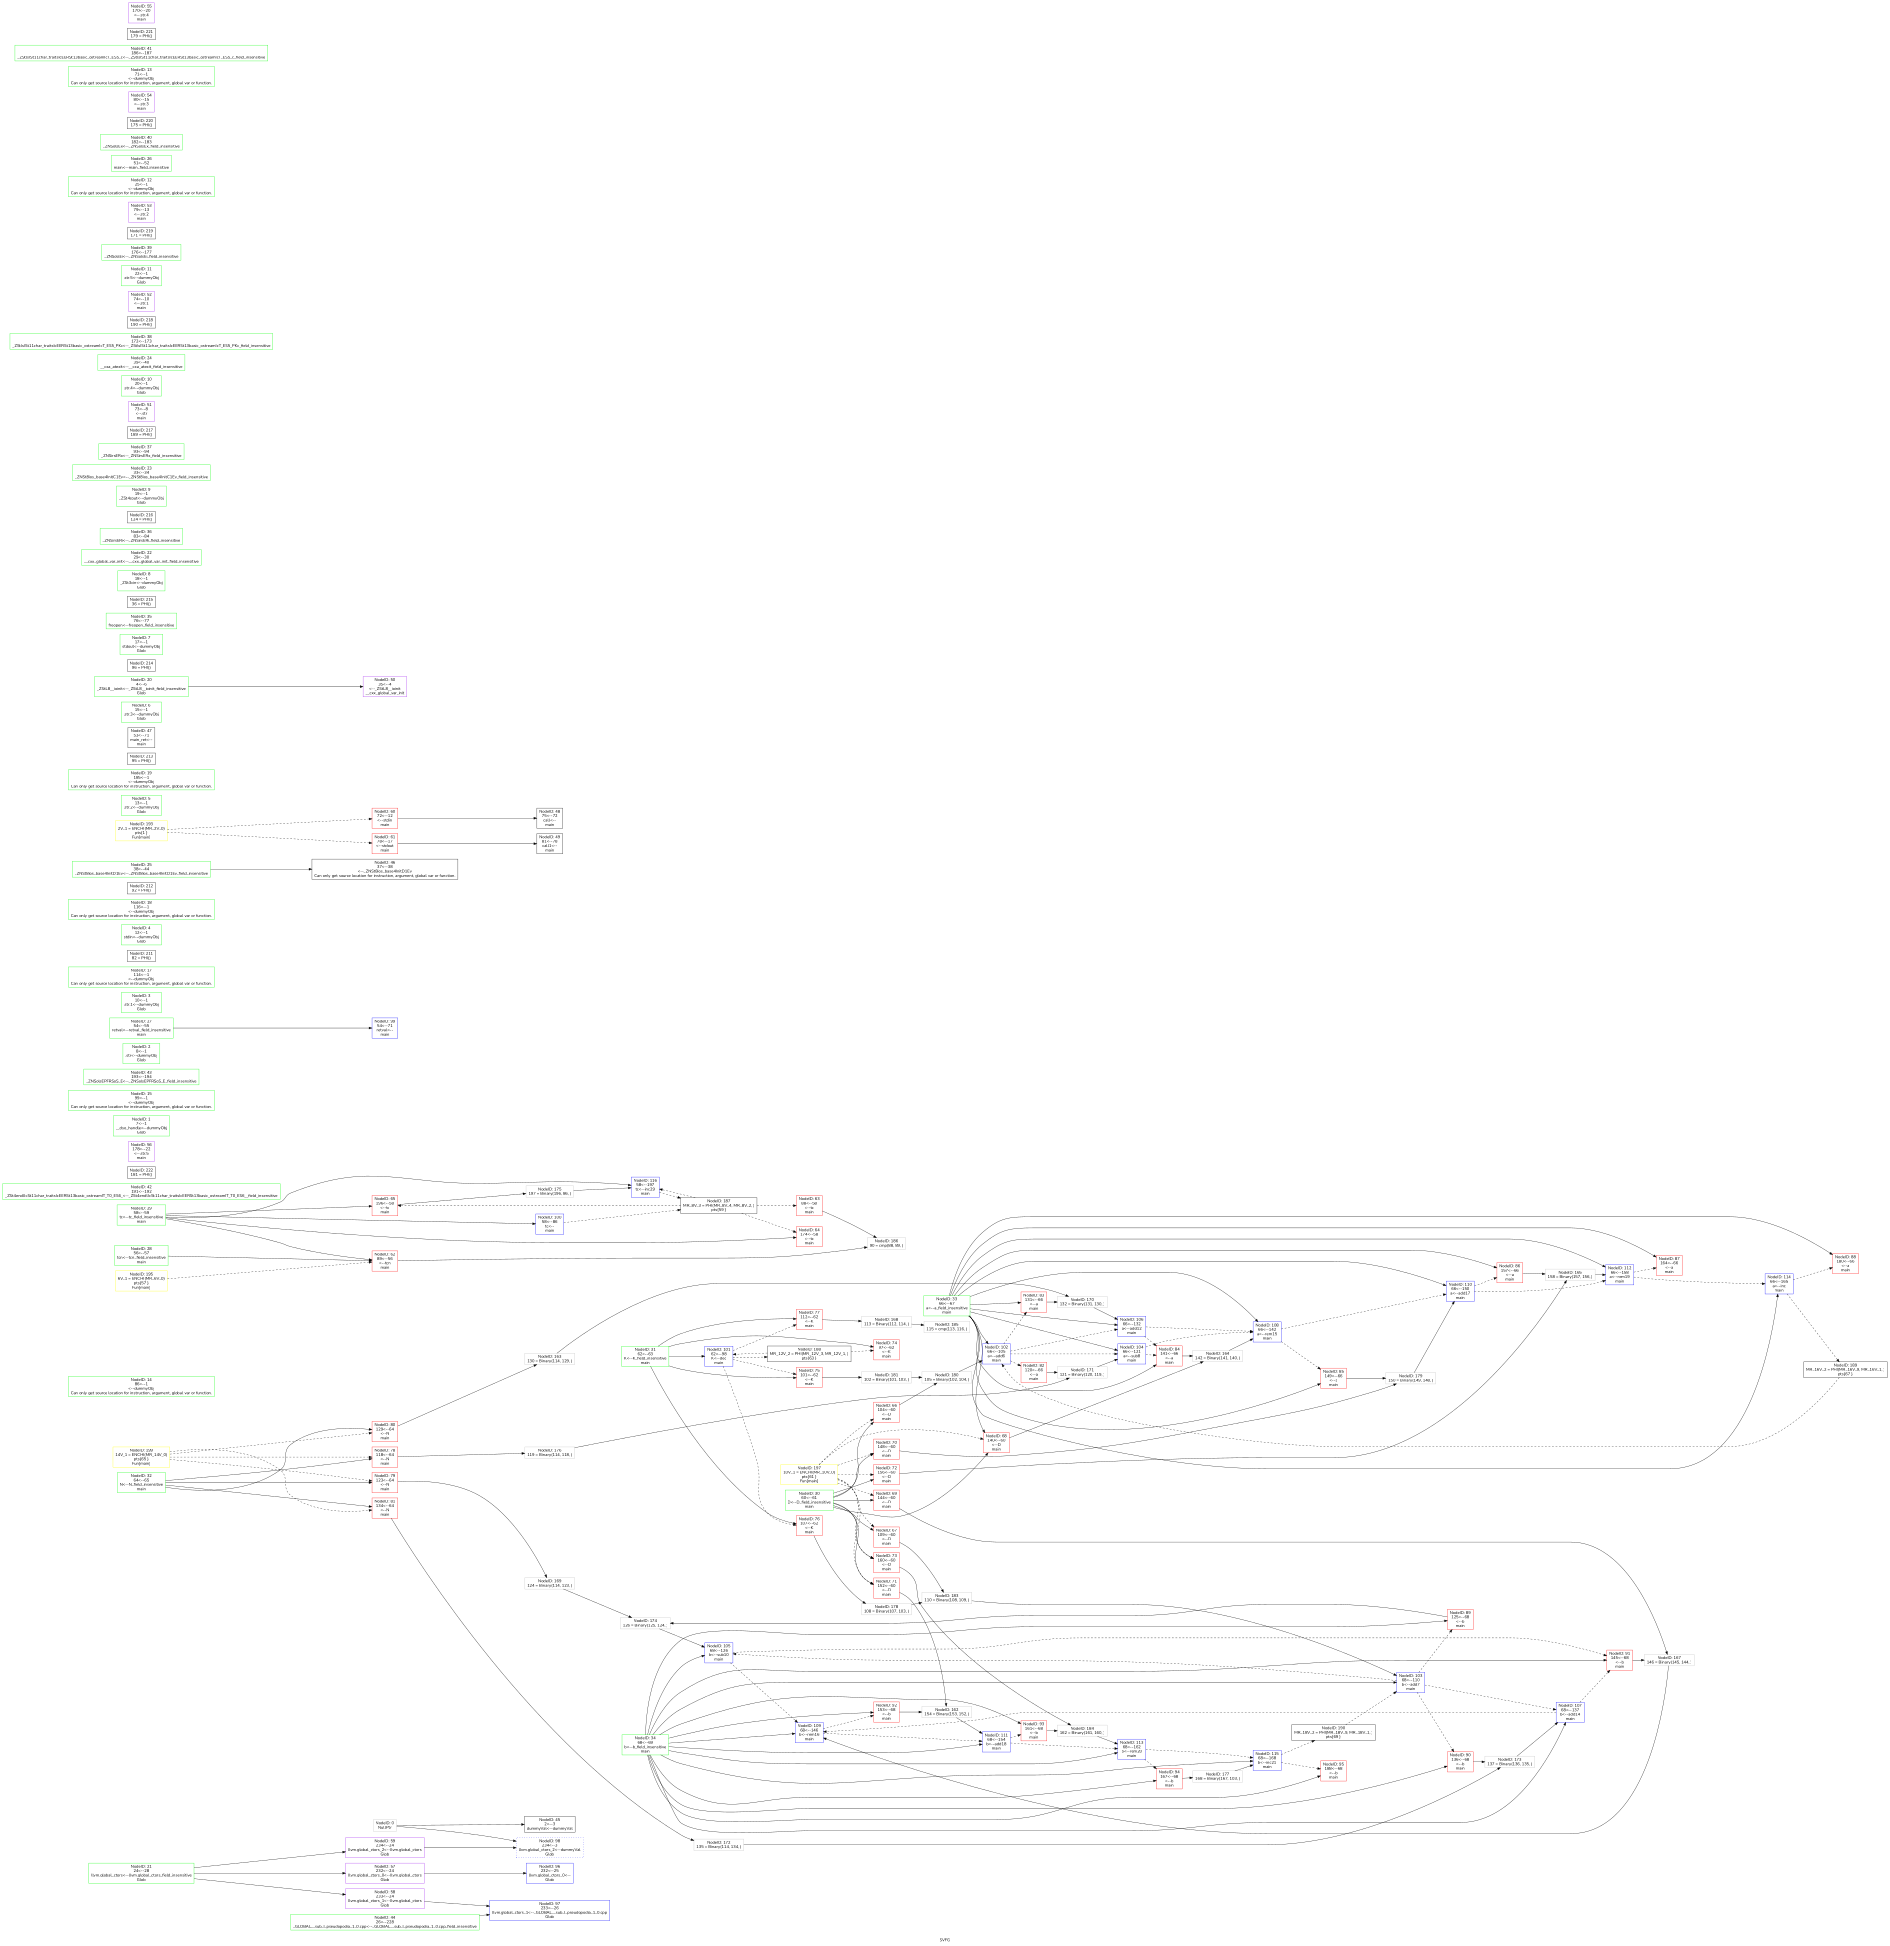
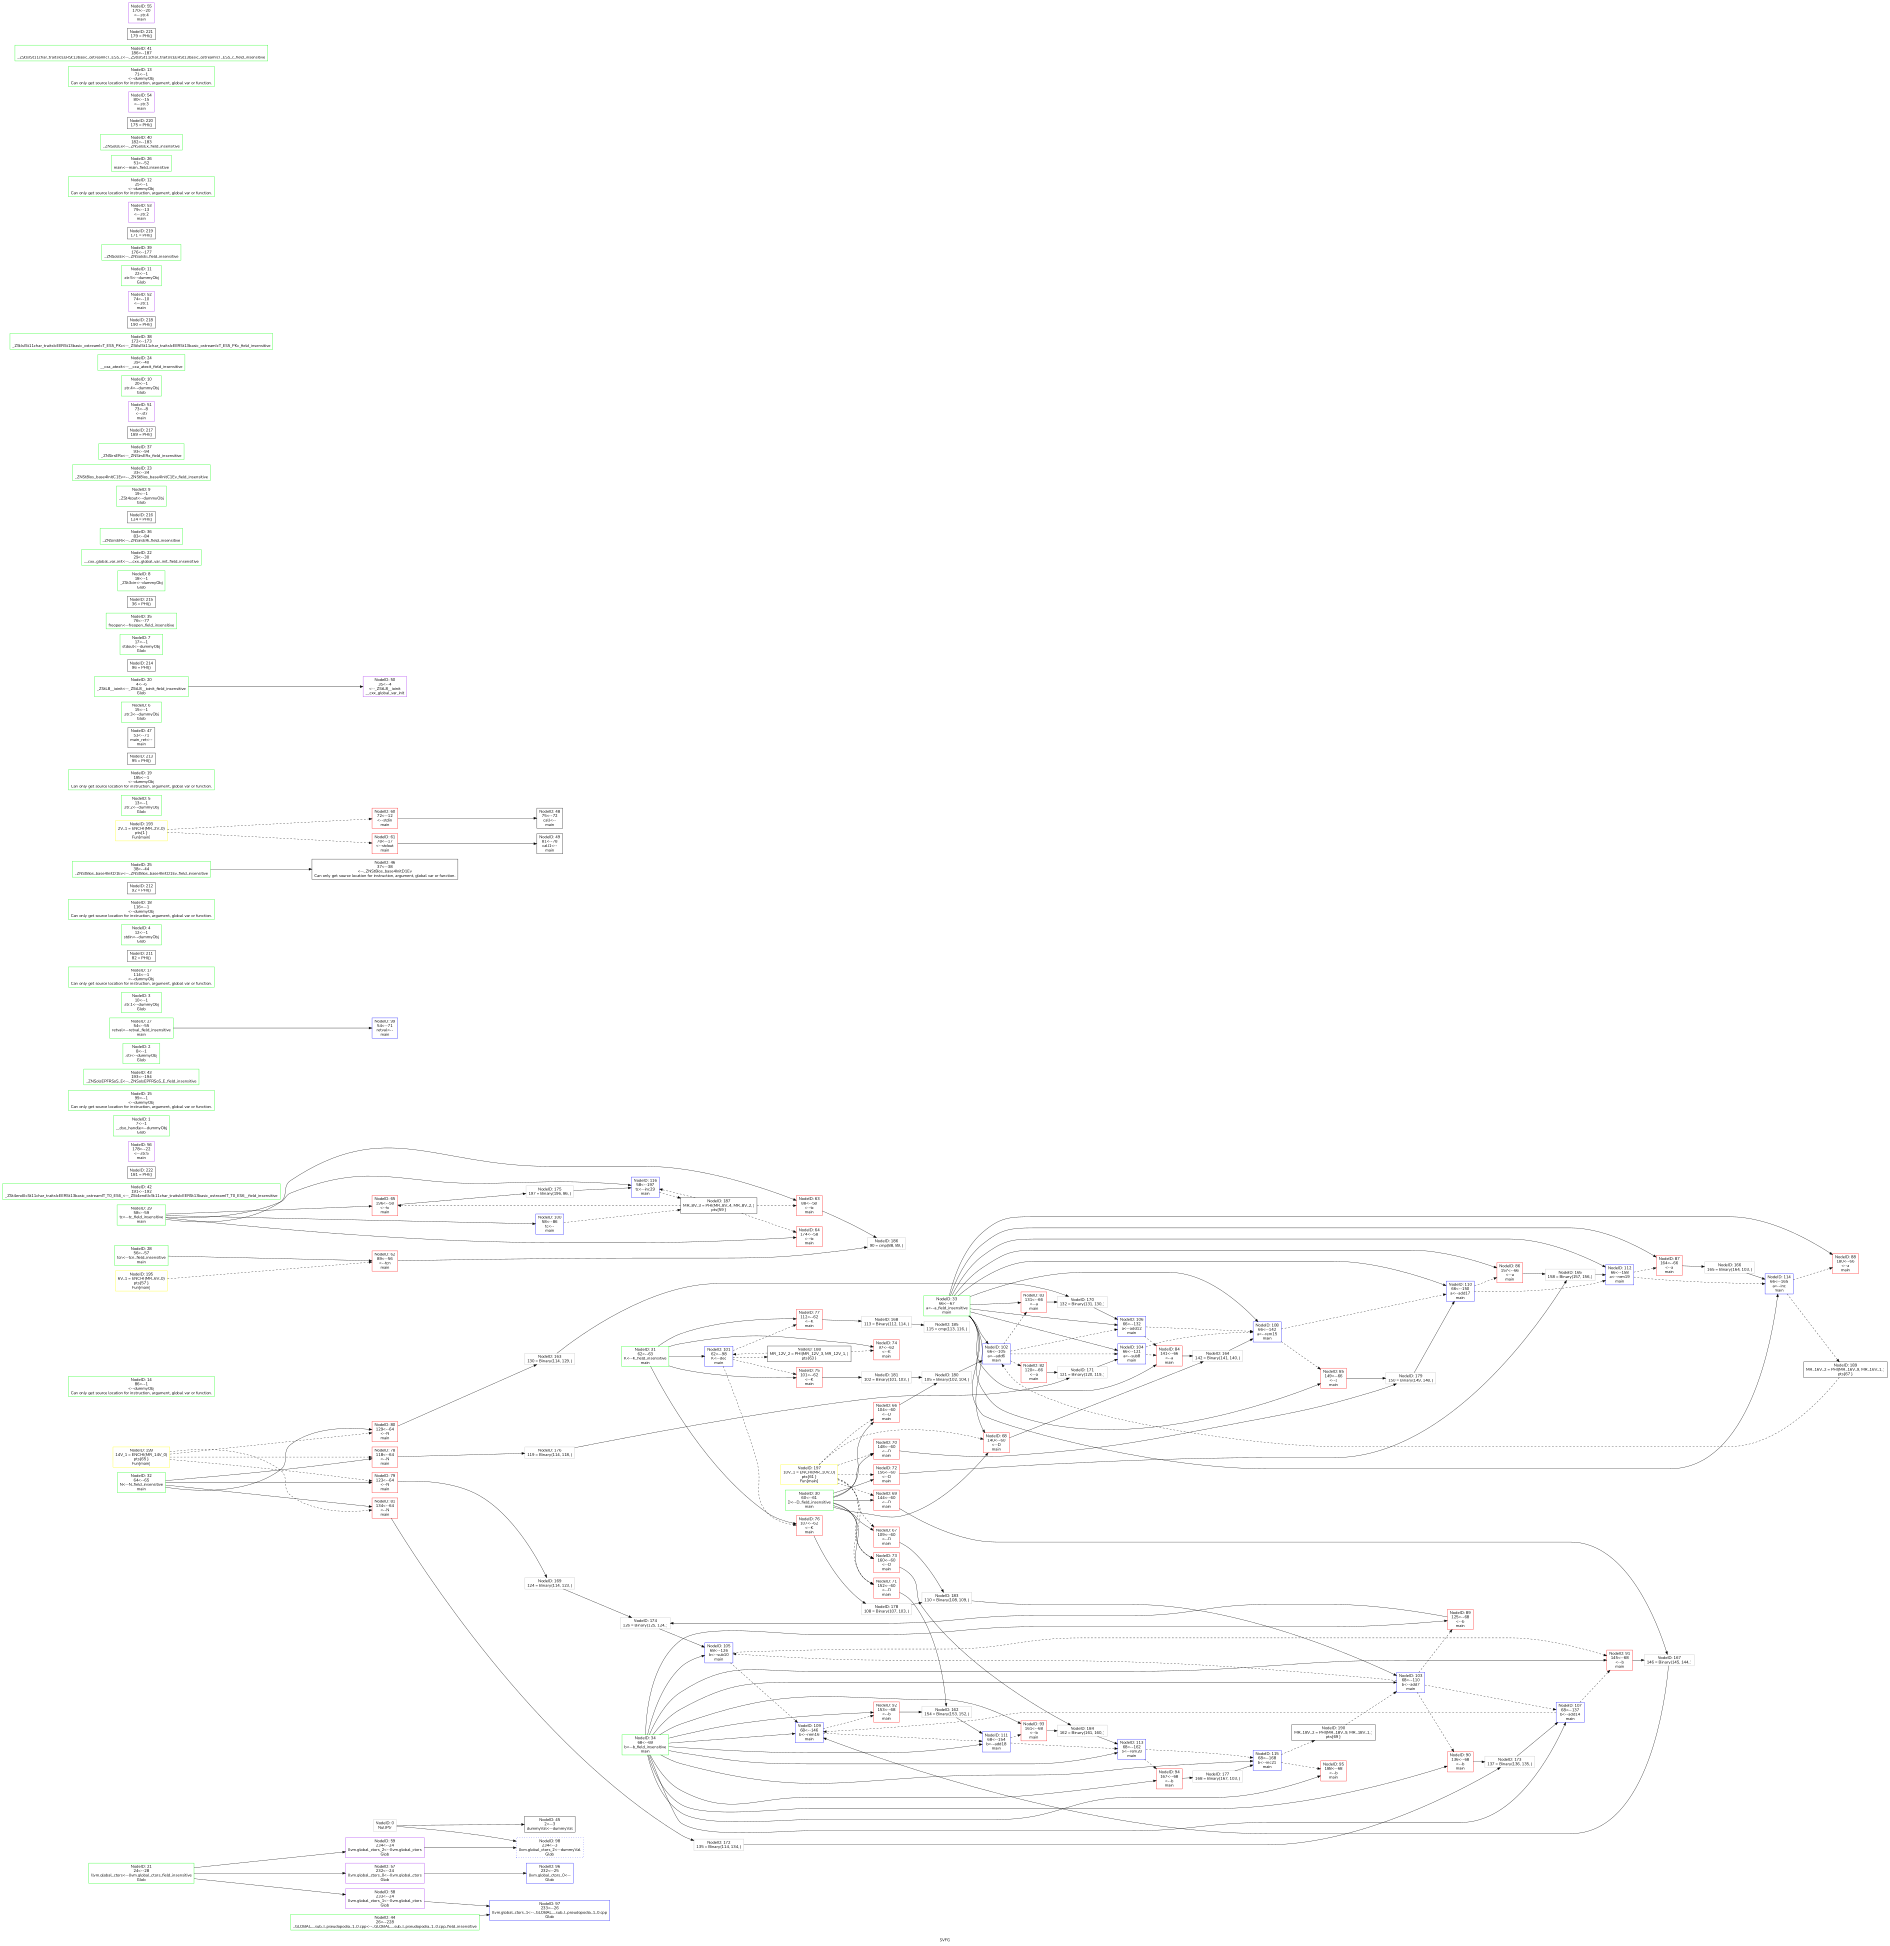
edge "NodeID: 29" -> "NodeID: 62": now "NodeID: 29" -> "NodeID: 63"
node "NodeID: 166": added
